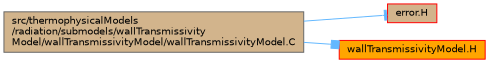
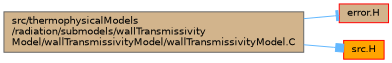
node "wallTransmissivityModel.H": label "wallTransmissivityModel.H" -> "src.H"
